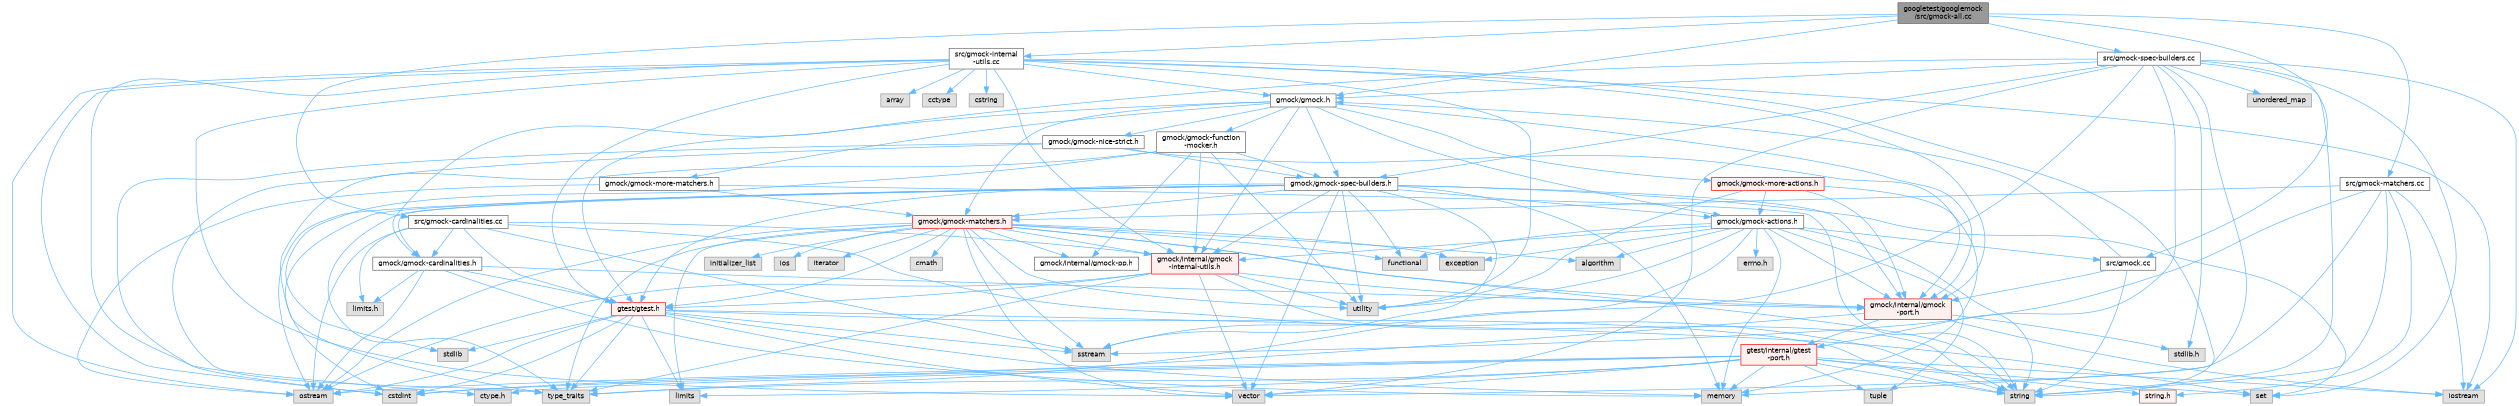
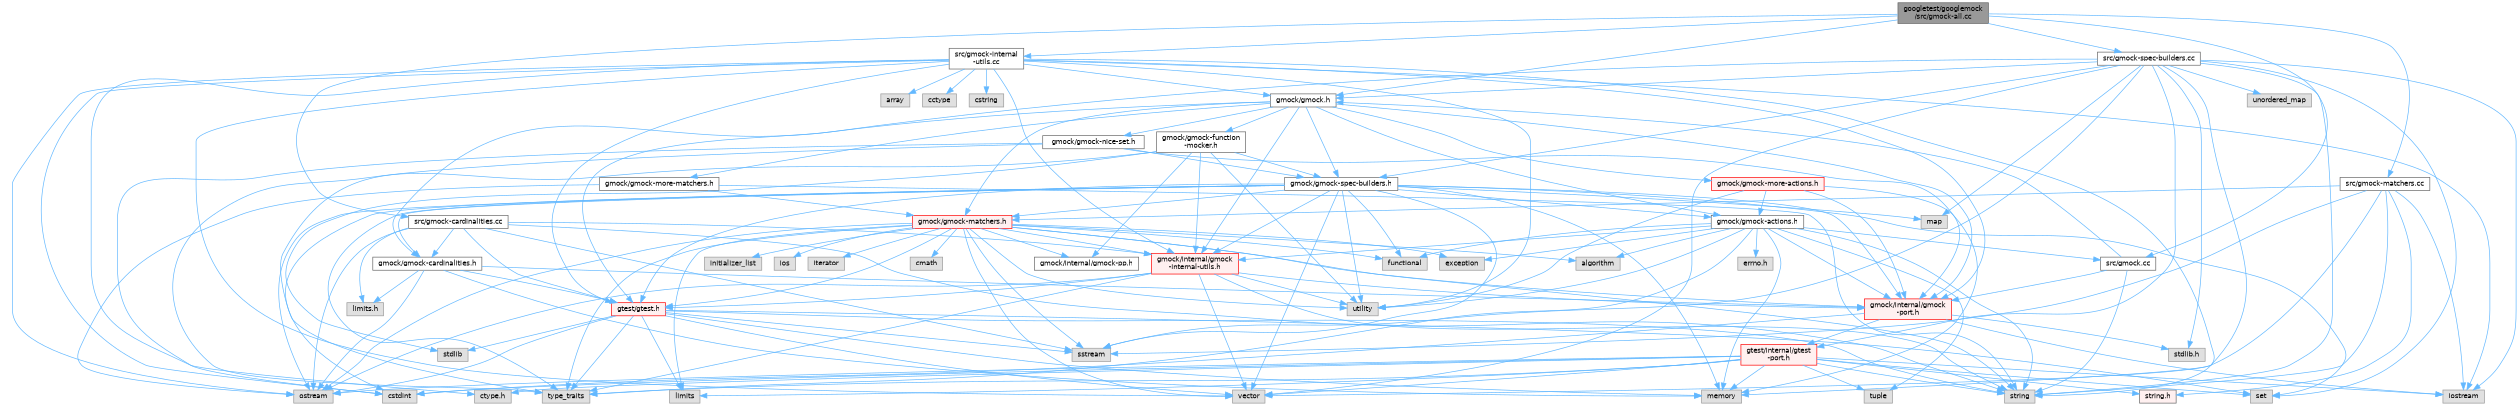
node "gmock/gmock-nice-strict.h": label "gmock/gmock-nice-strict.h" -> "gmock/gmock-nice-set.h"
node "map": added
edge "gtest/gtest.h" -> "cstdint": removed
